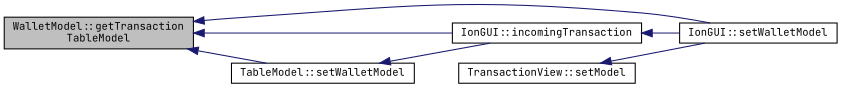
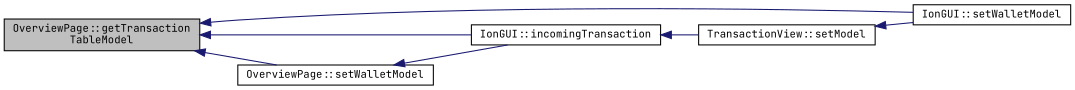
node "WalletModel::getTransaction TableModel": label "WalletModel::getTransaction TableModel" -> "OverviewPage::getTransaction TableModel"
edge "IonGUI::setWalletModel" -> "IonGUI::incomingTransaction": now "TransactionView::setModel" -> "IonGUI::incomingTransaction"
node "TableModel::setWalletModel": label "TableModel::setWalletModel" -> "OverviewPage::setWalletModel"
